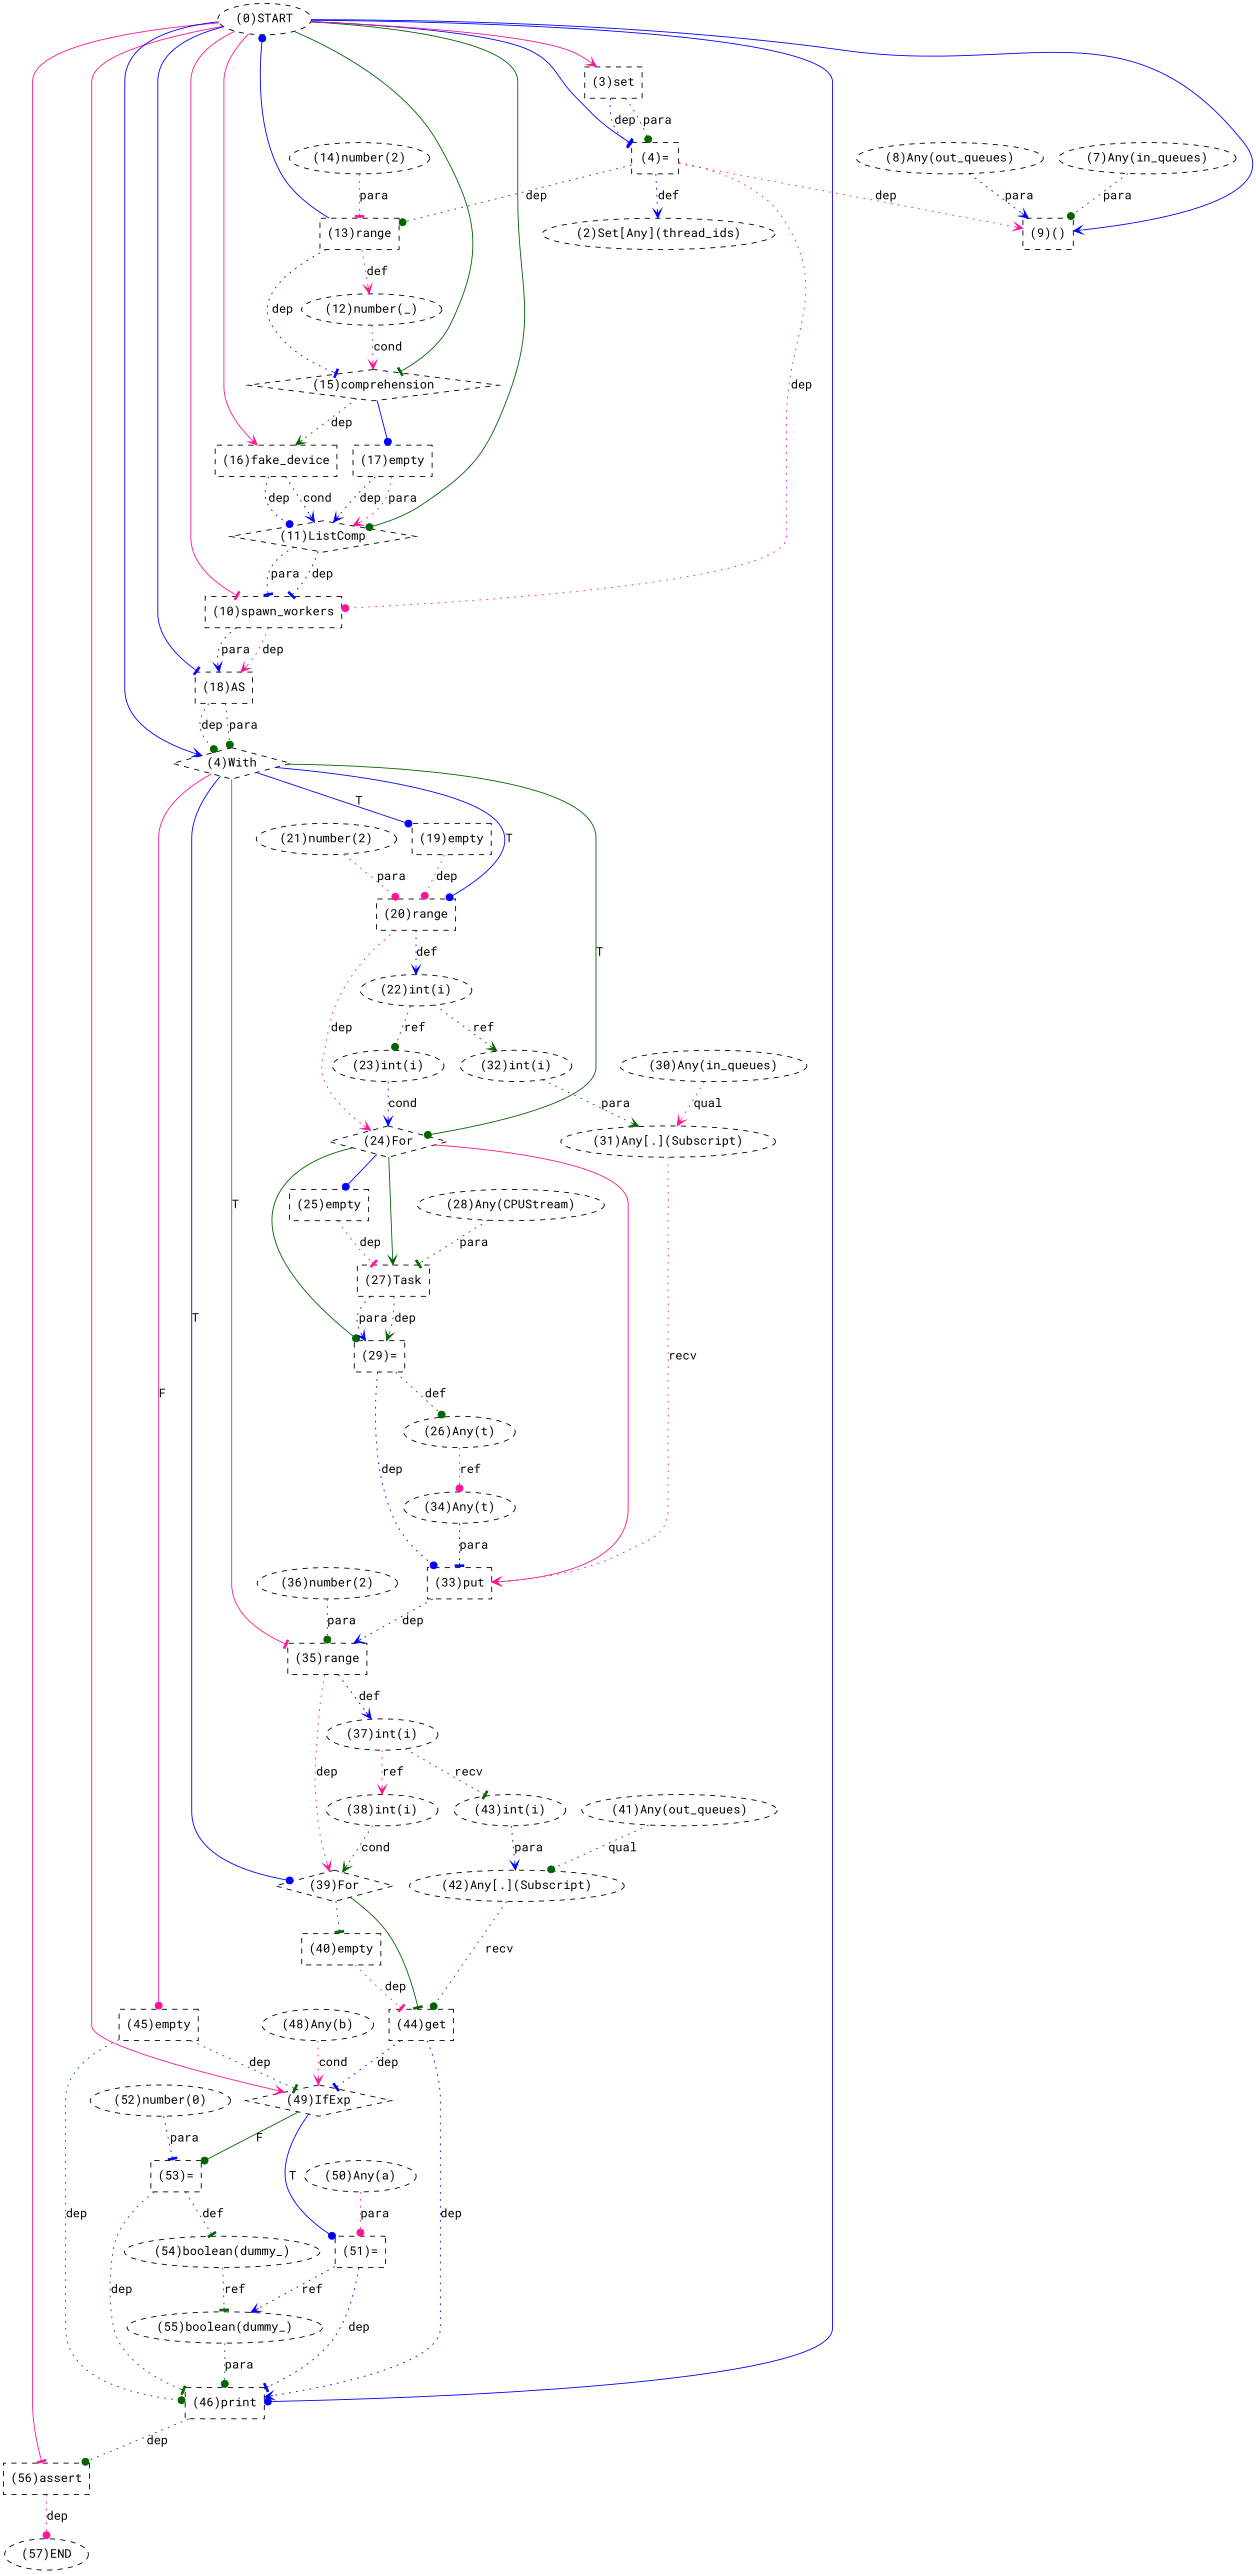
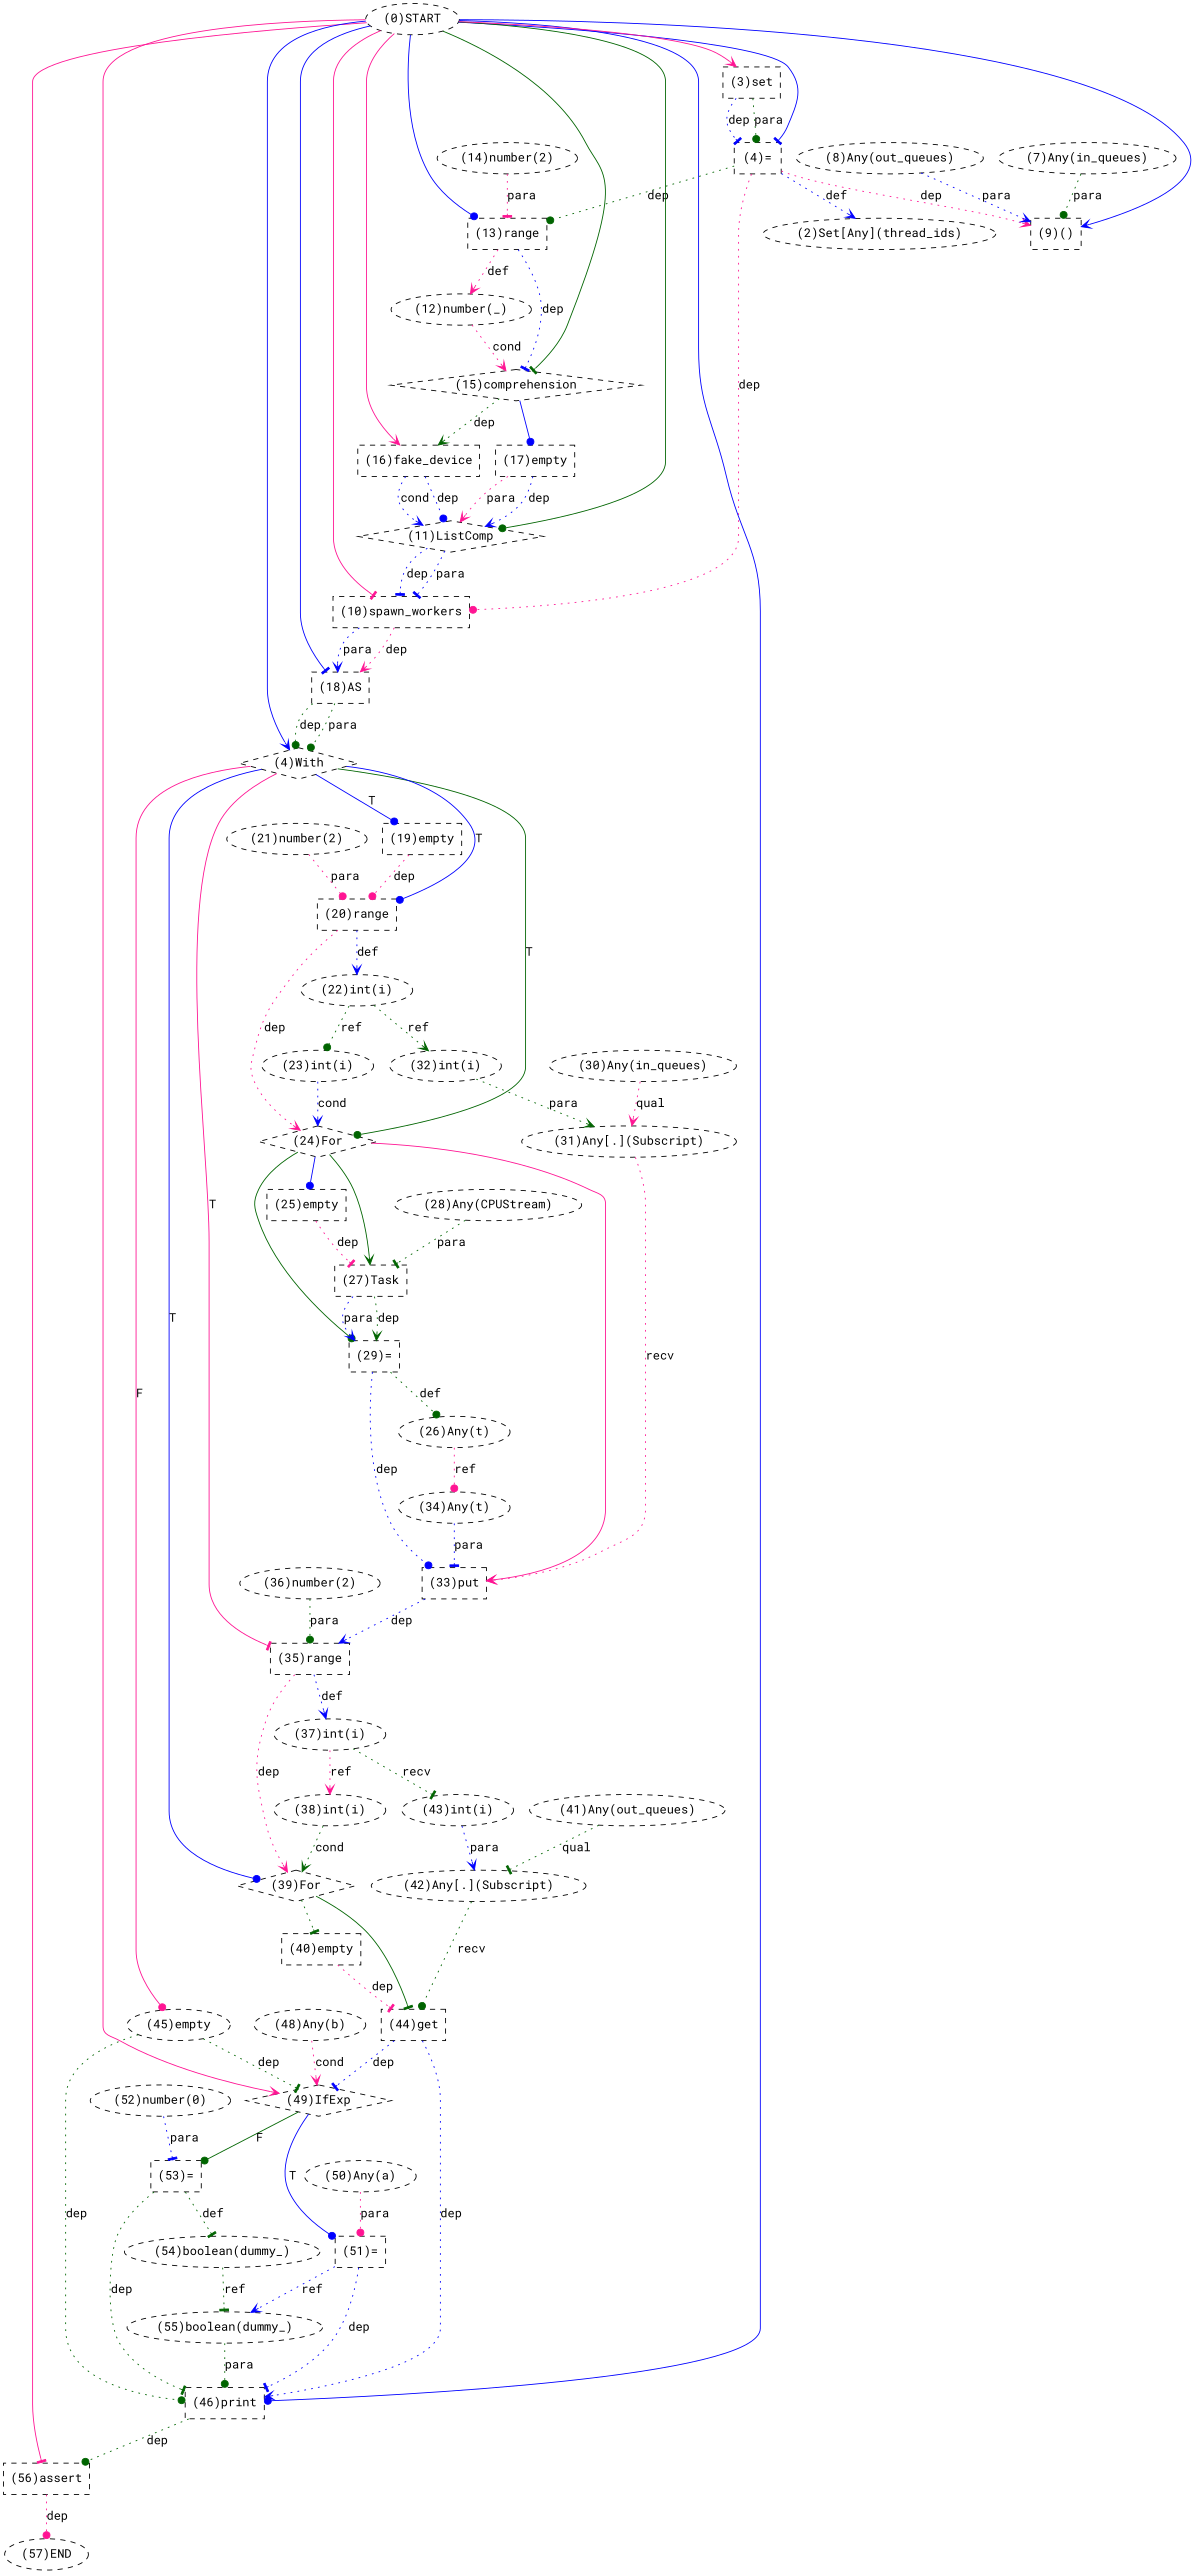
edge "(13)range" -> "(0)START": reversed
edge "(41)Any(out_queues)" -> "(42)Any[.](Subscript)": arrowhead dot -> tee
node "(45)empty": shape box -> ellipse
